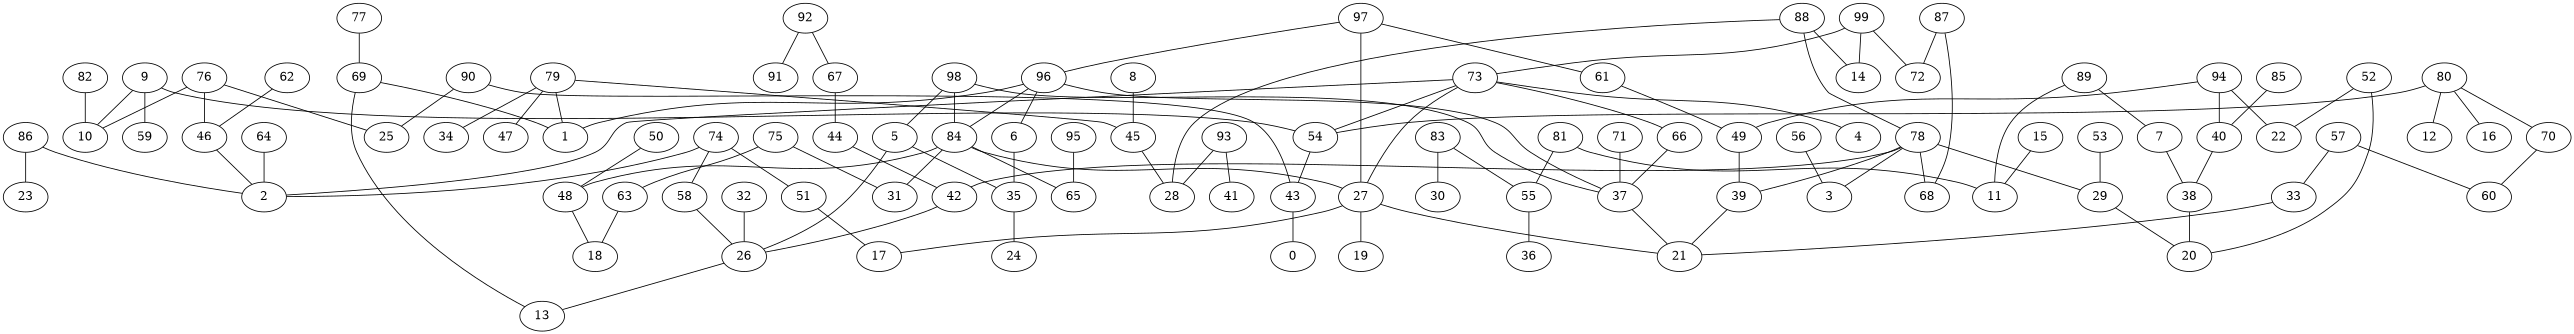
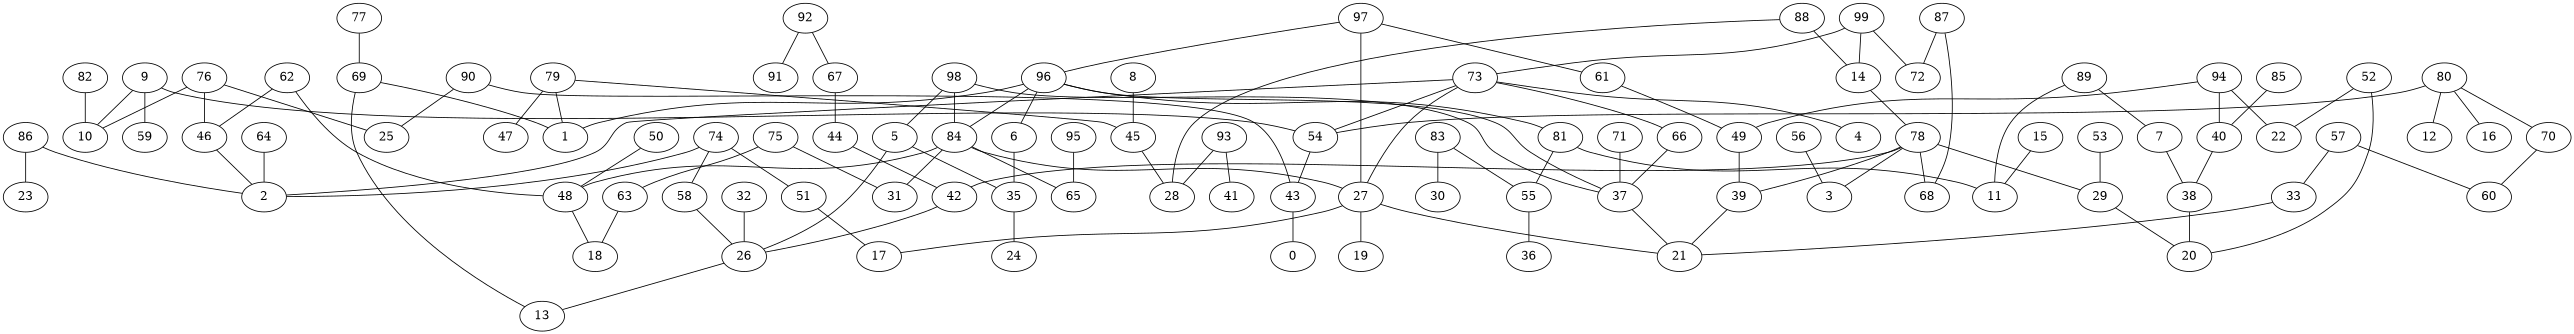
edge "88" -- "78": now "14" -- "78"
edge "96" -- "81": added
node "34": removed
edge "62" -- "48": added
